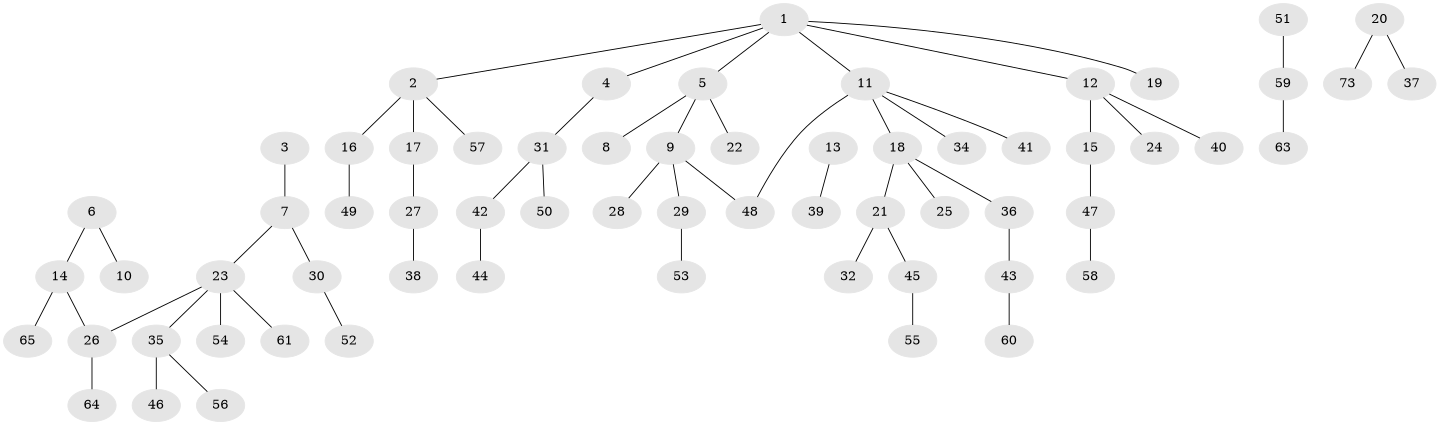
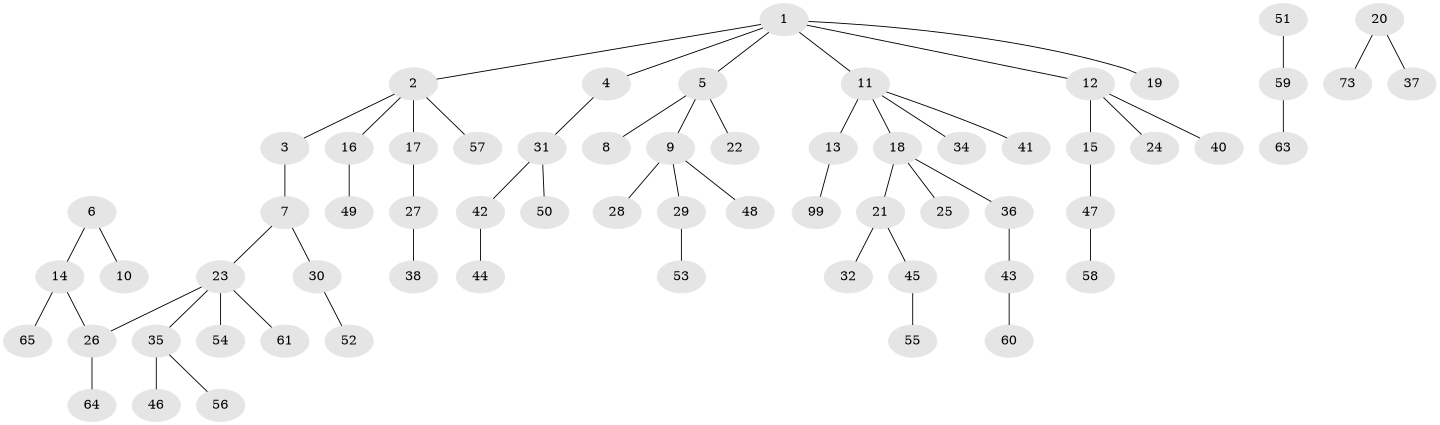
edge "2" -- "3": added
edge "11" -- "48": now "11" -- "13"
node "39": label "39" -> "99"
